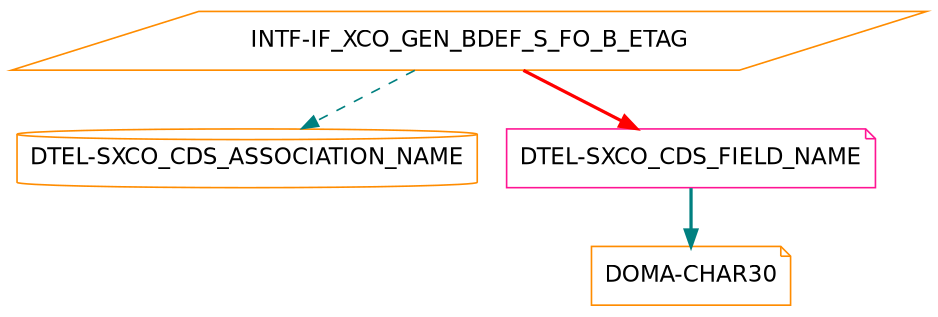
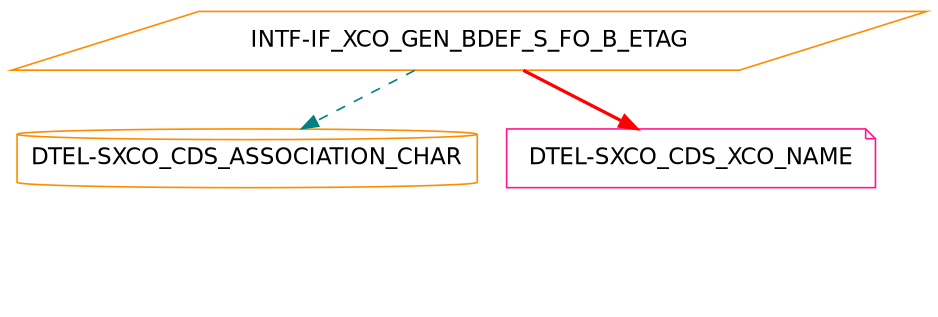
node "DTEL-SXCO_CDS_ASSOCIATION_NAME": label "DTEL-SXCO_CDS_ASSOCIATION_NAME" -> "DTEL-SXCO_CDS_ASSOCIATION_CHAR"
node "DTEL-SXCO_CDS_FIELD_NAME": label "DTEL-SXCO_CDS_FIELD_NAME" -> "DTEL-SXCO_CDS_XCO_NAME"
node "DOMA-CHAR30": removed
